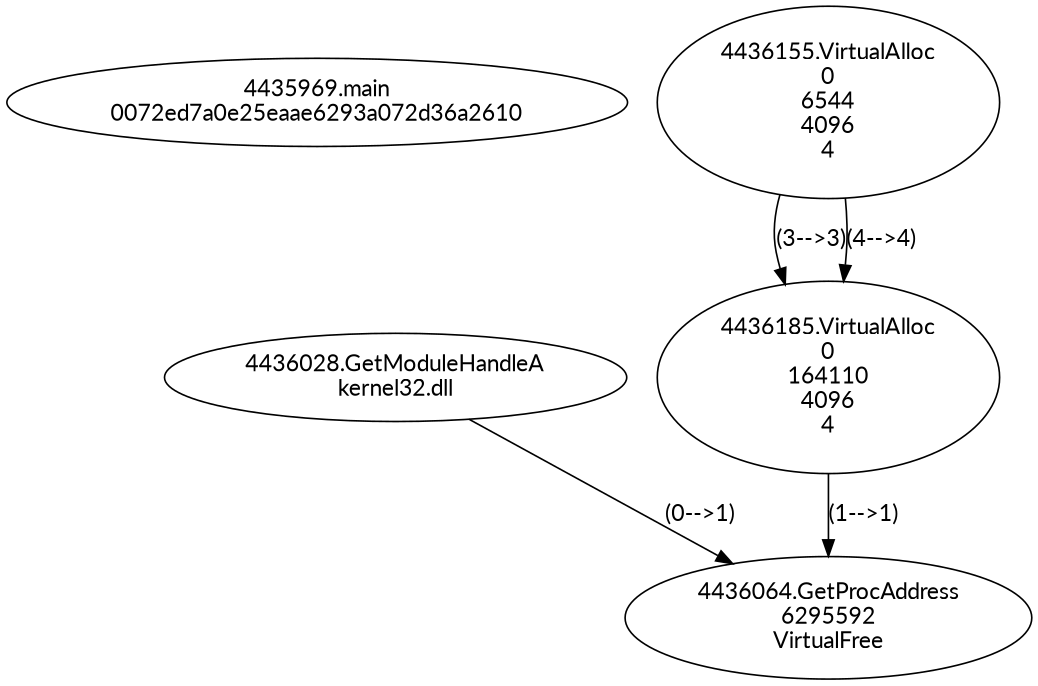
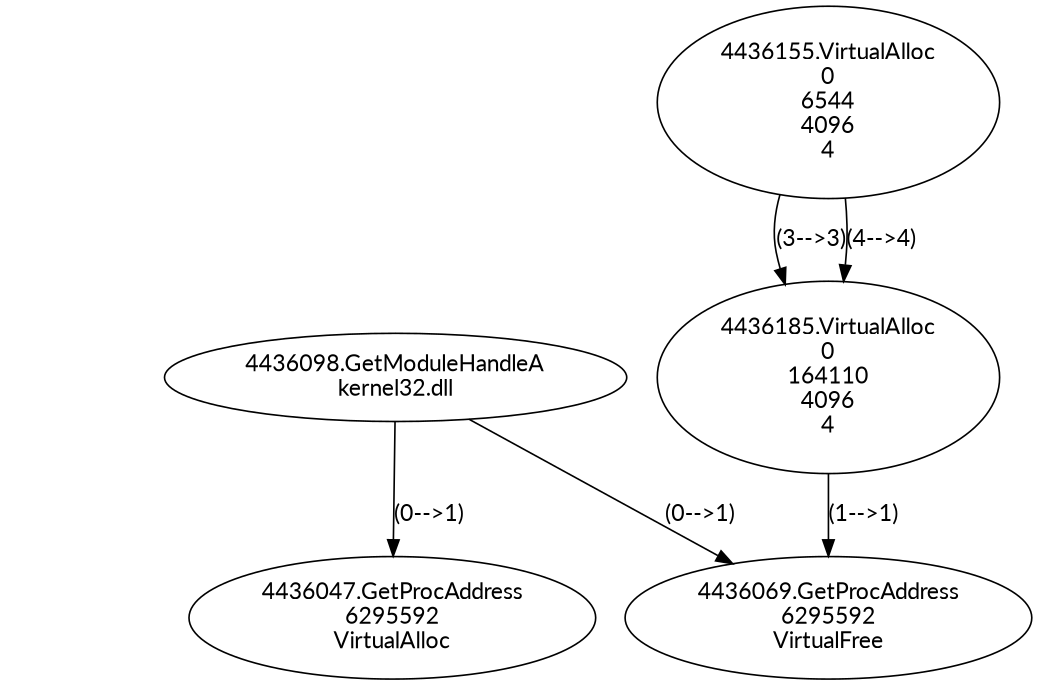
node "4435969.main 0072ed7a0e25eaae6293a072d36a2610": removed
node "4436028.GetModuleHandleA kernel32.dll": label "4436028.GetModuleHandleA kernel32.dll" -> "4436098.GetModuleHandleA kernel32.dll"
node "4436047.GetProcAddress 6295592 VirtualAlloc": added
node "4436064.GetProcAddress 6295592 VirtualFree": label "4436064.GetProcAddress 6295592 VirtualFree" -> "4436069.GetProcAddress 6295592 VirtualFree"
